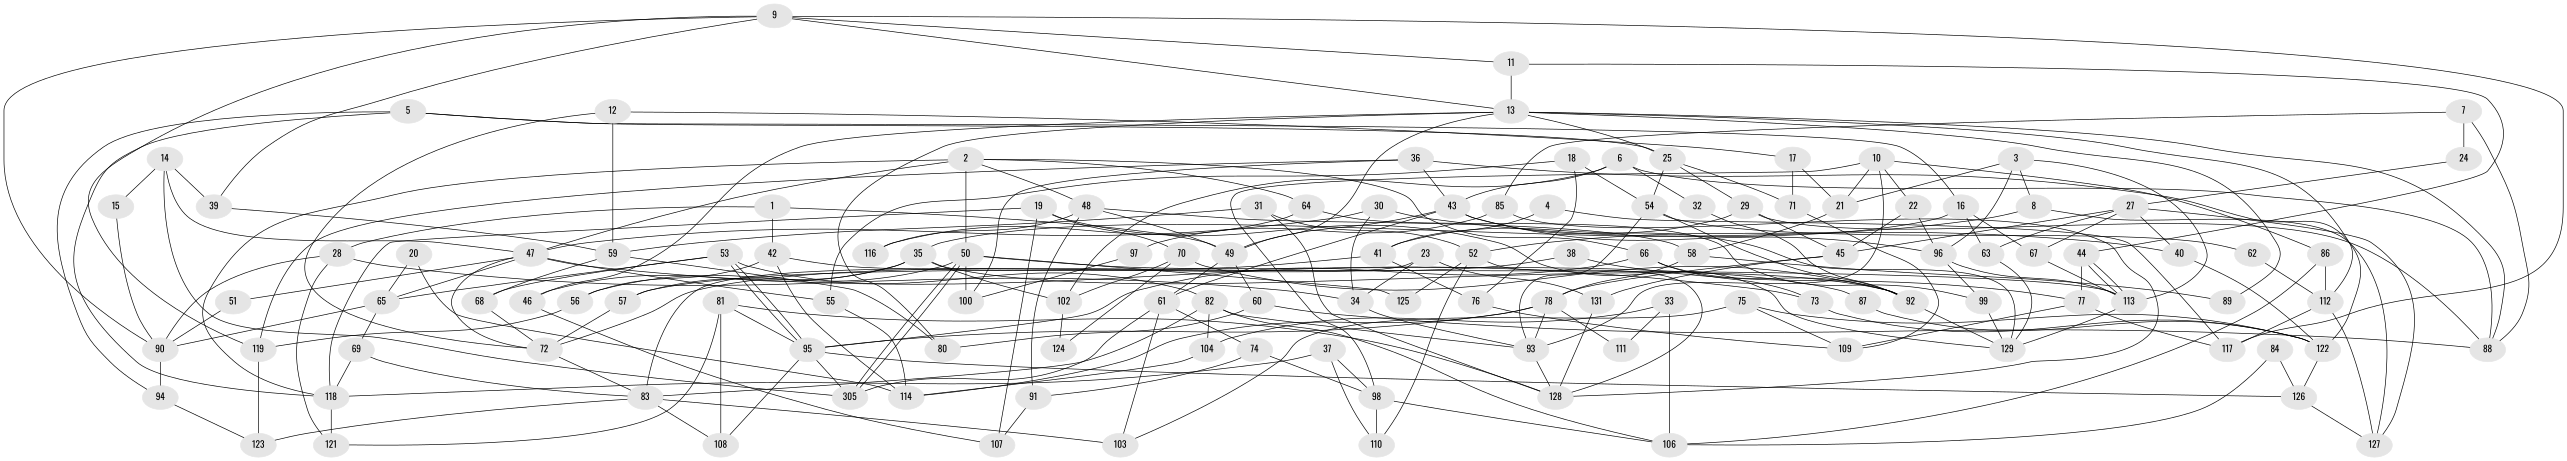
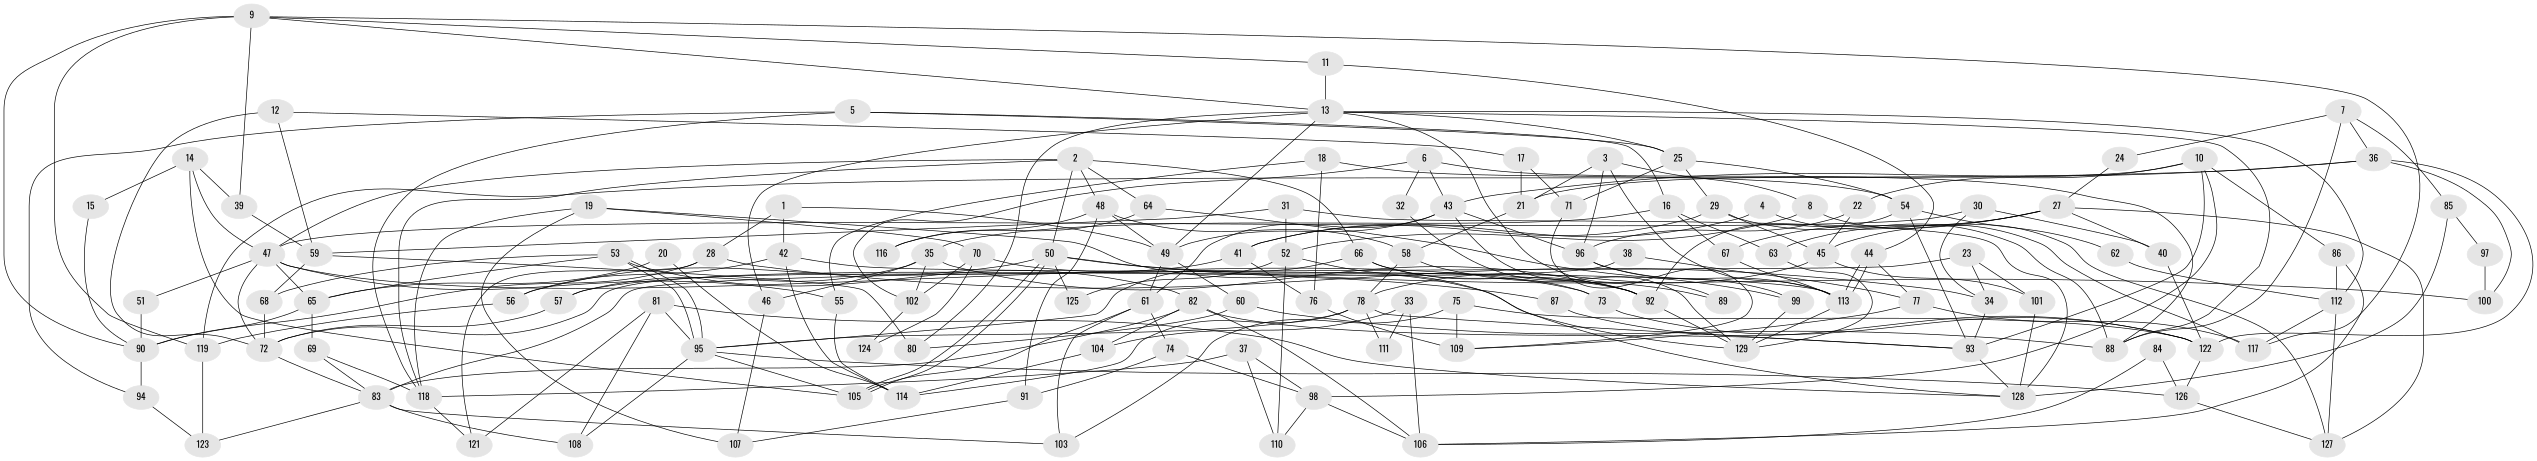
edge "7" -- "36": added
node "131": label "131" -> "101"
node "305": label "305" -> "105"
